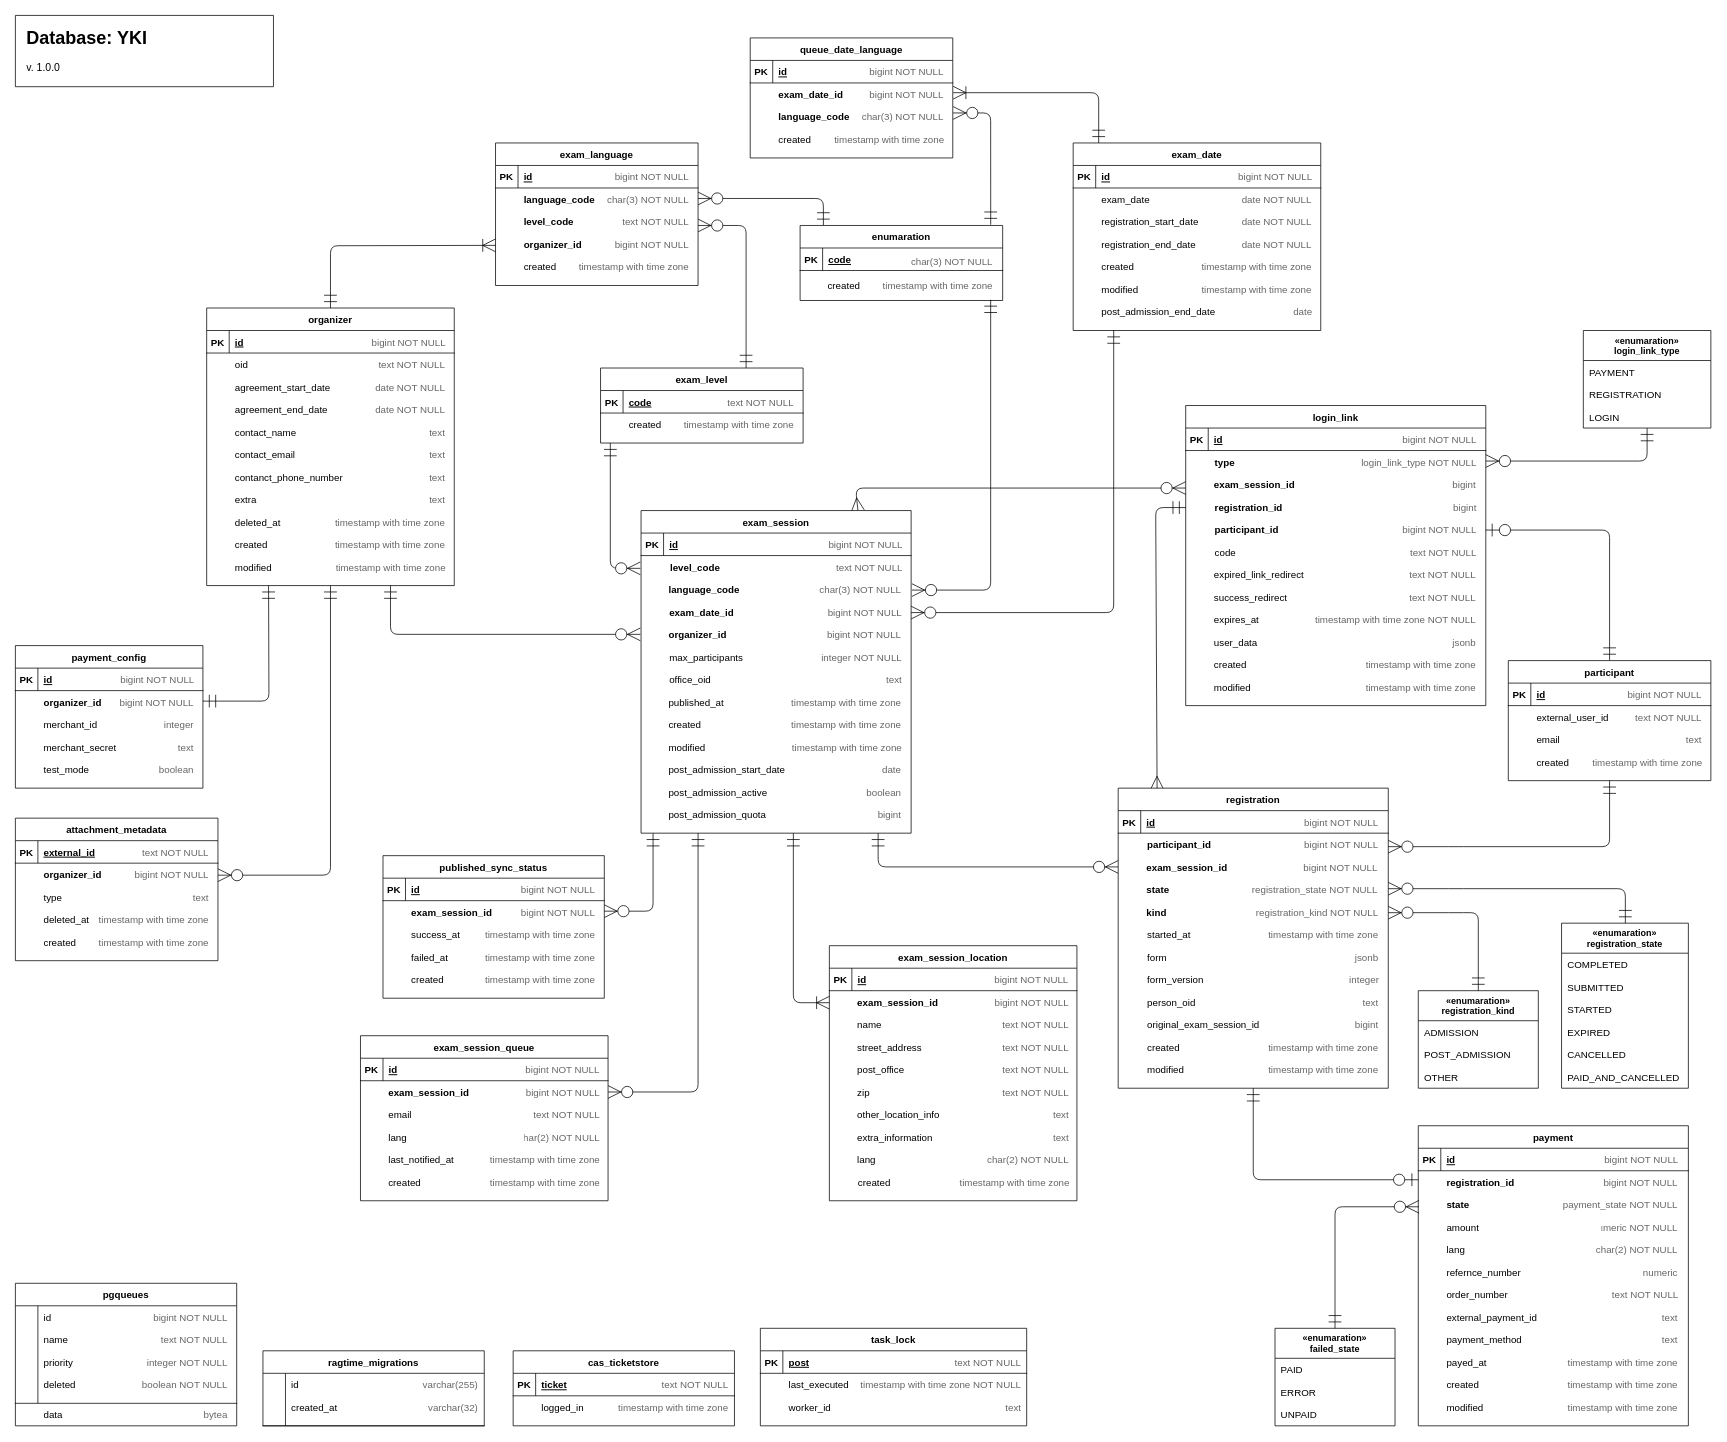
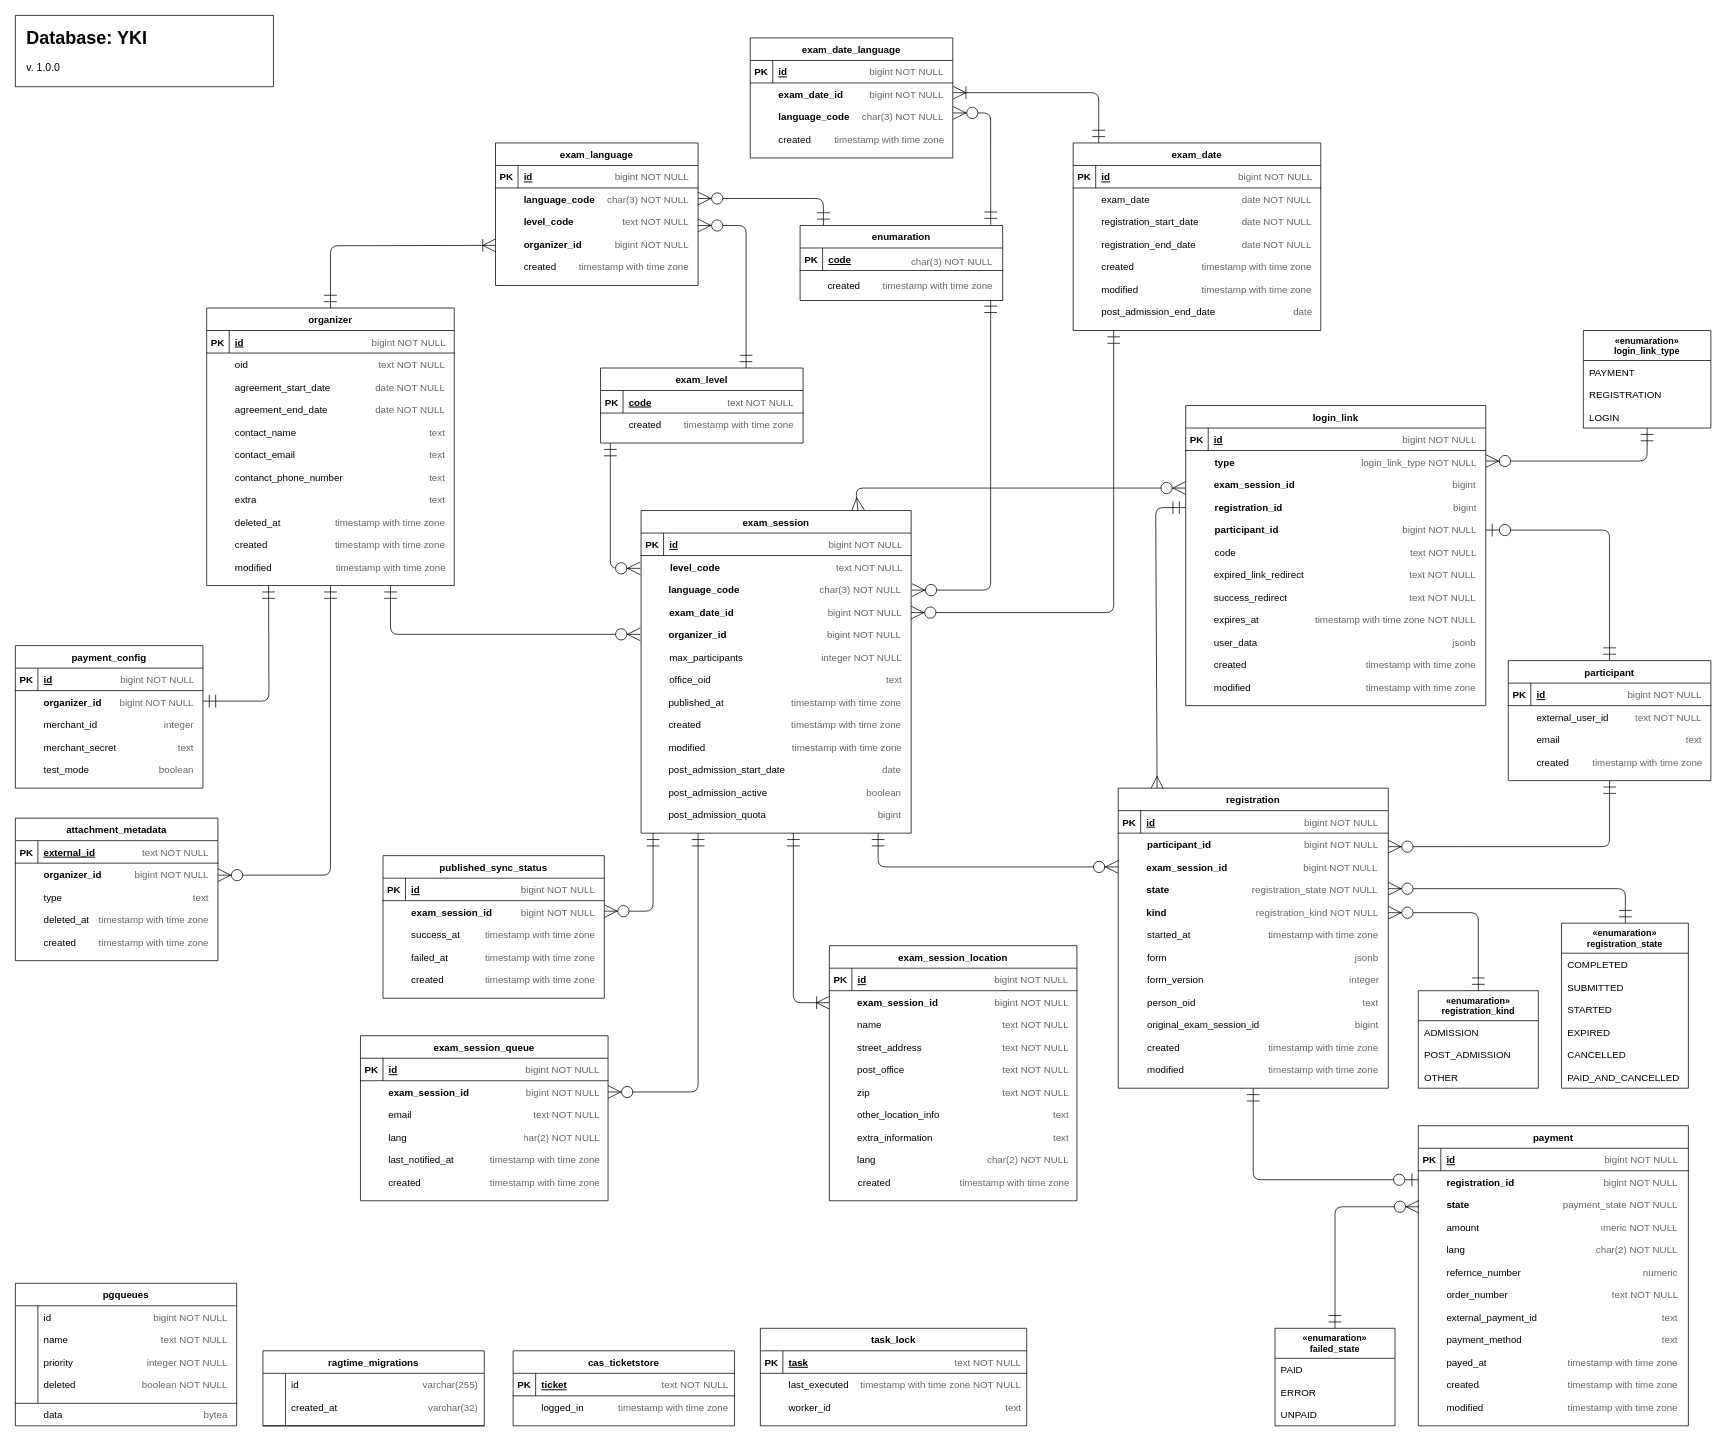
node "queue_date_language": label "queue_date_language" -> "exam_date_language"
node "post": label "post" -> "task"
